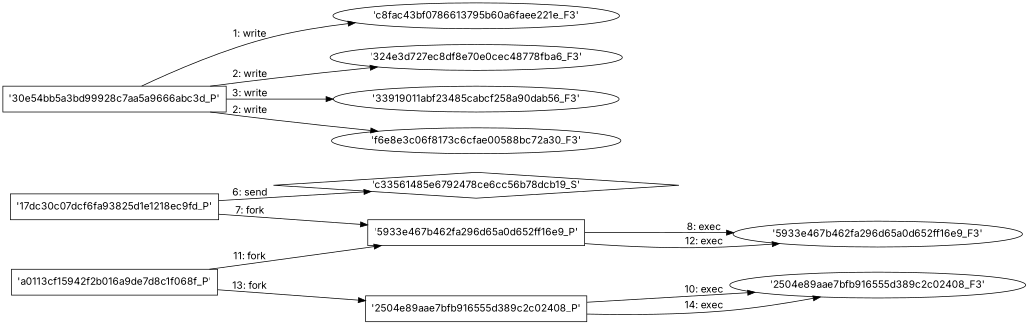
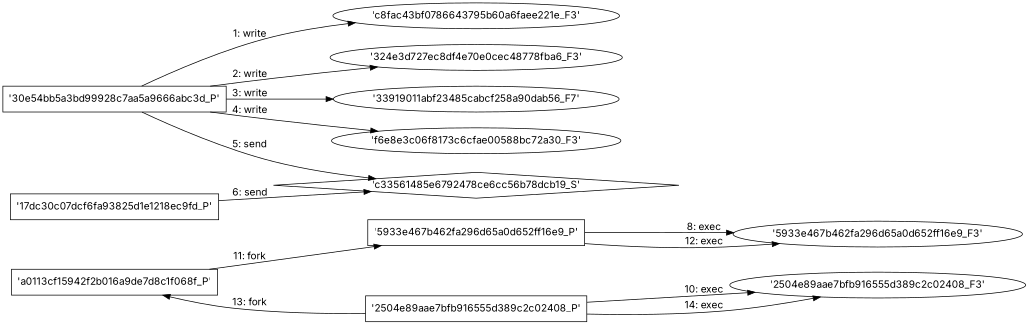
node "'c8fac43bf0786613795b60a6faee221e_F3'": label "'c8fac43bf0786613795b60a6faee221e_F3'" -> "'c8fac43bf0786643795b60a6faee221e_F3'"
node "'324e3d727ec8df8e70e0cec48778fba6_F3'": label "'324e3d727ec8df8e70e0cec48778fba6_F3'" -> "'324e3d727ec8df4e70e0cec48778fba6_F3'"
node "'33919011abf23485cabcf258a90dab56_F3'": label "'33919011abf23485cabcf258a90dab56_F3'" -> "'33919011abf23485cabcf258a90dab56_F7'"
edge "'30e54bb5a3bd99928c7aa5a9666abc3d_P'" -> "'f6e8e3c06f8173c6cfae00588bc72a30_F3'": label "2: write" -> "4: write"
edge "'30e54bb5a3bd99928c7aa5a9666abc3d_P'" -> "'c33561485e6792478ce6cc56b78dcb19_S'": added, label "5: send"
edge "'17dc30c07dcf6fa93825d1e1218ec9fd_P'" -> "'5933e467b462fa296d65a0d652ff16e9_P'": removed, label "7: fork"
edge "'a0113cf15942f2b016a9de7d8c1f068f_P'" -> "'2504e89aae7bfb916555d389c2c02408_P'": reversed
